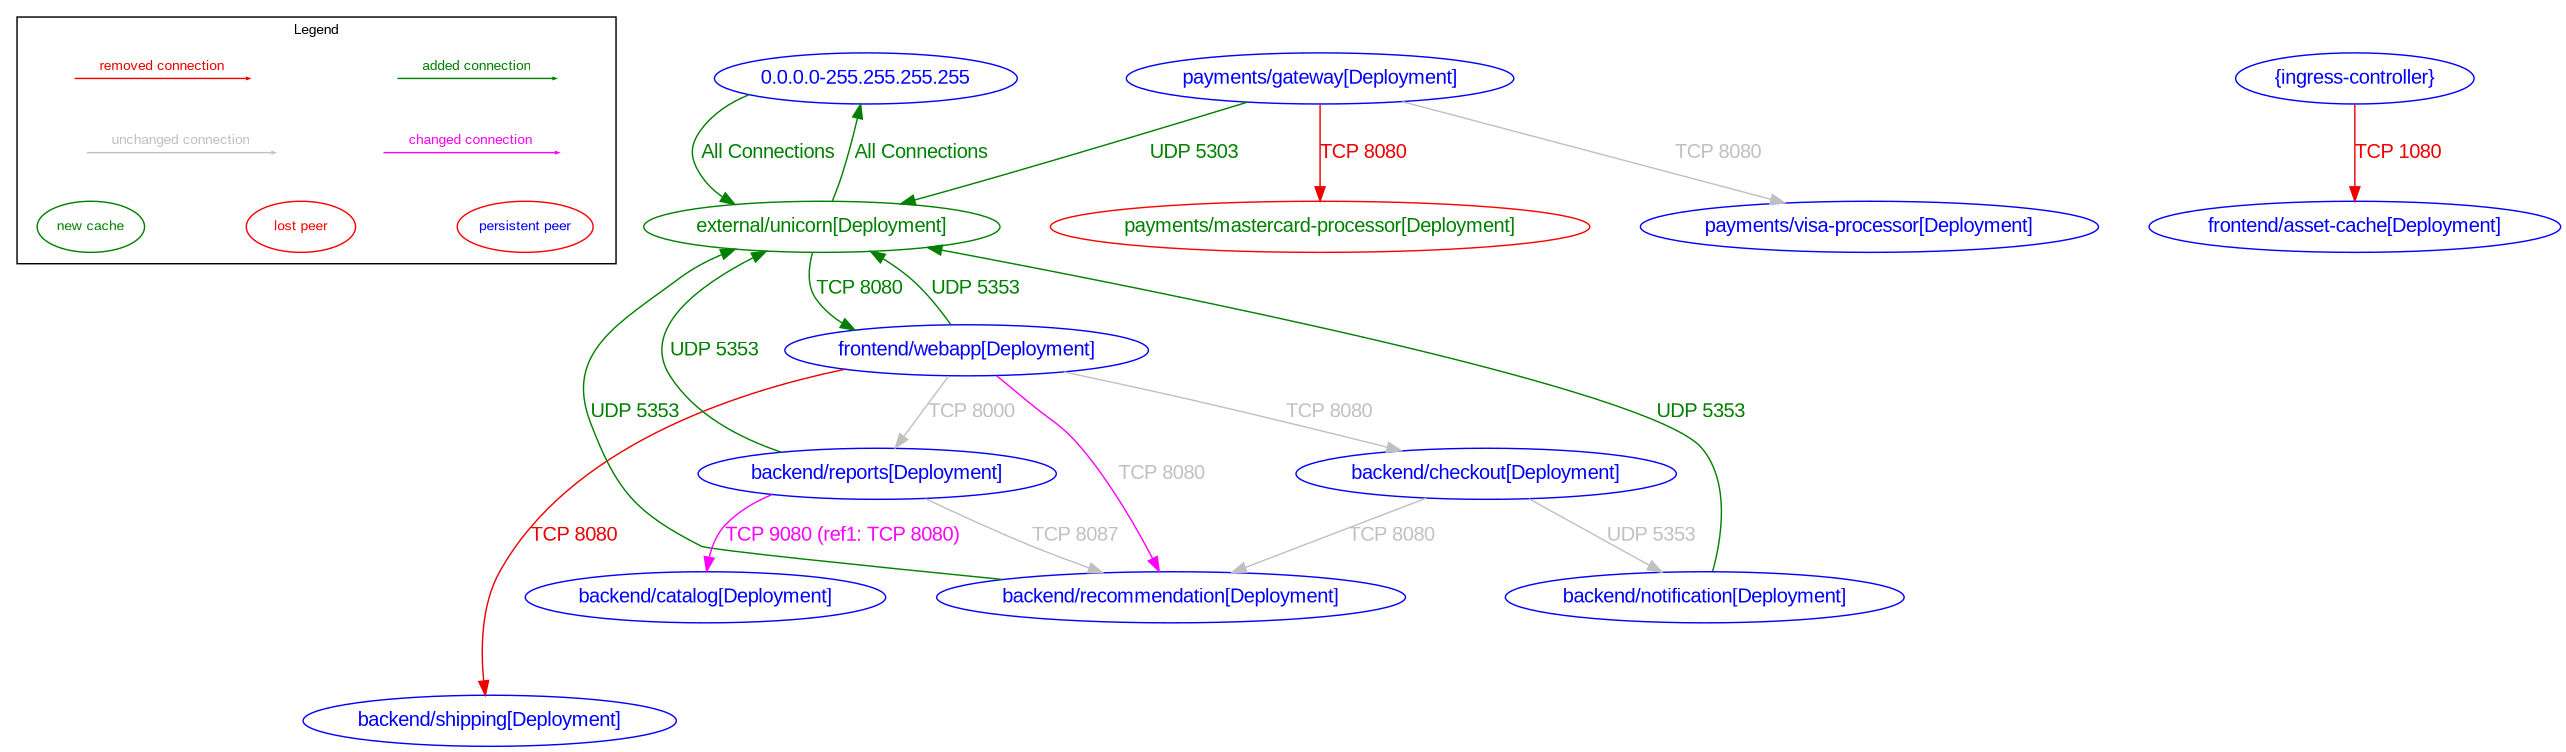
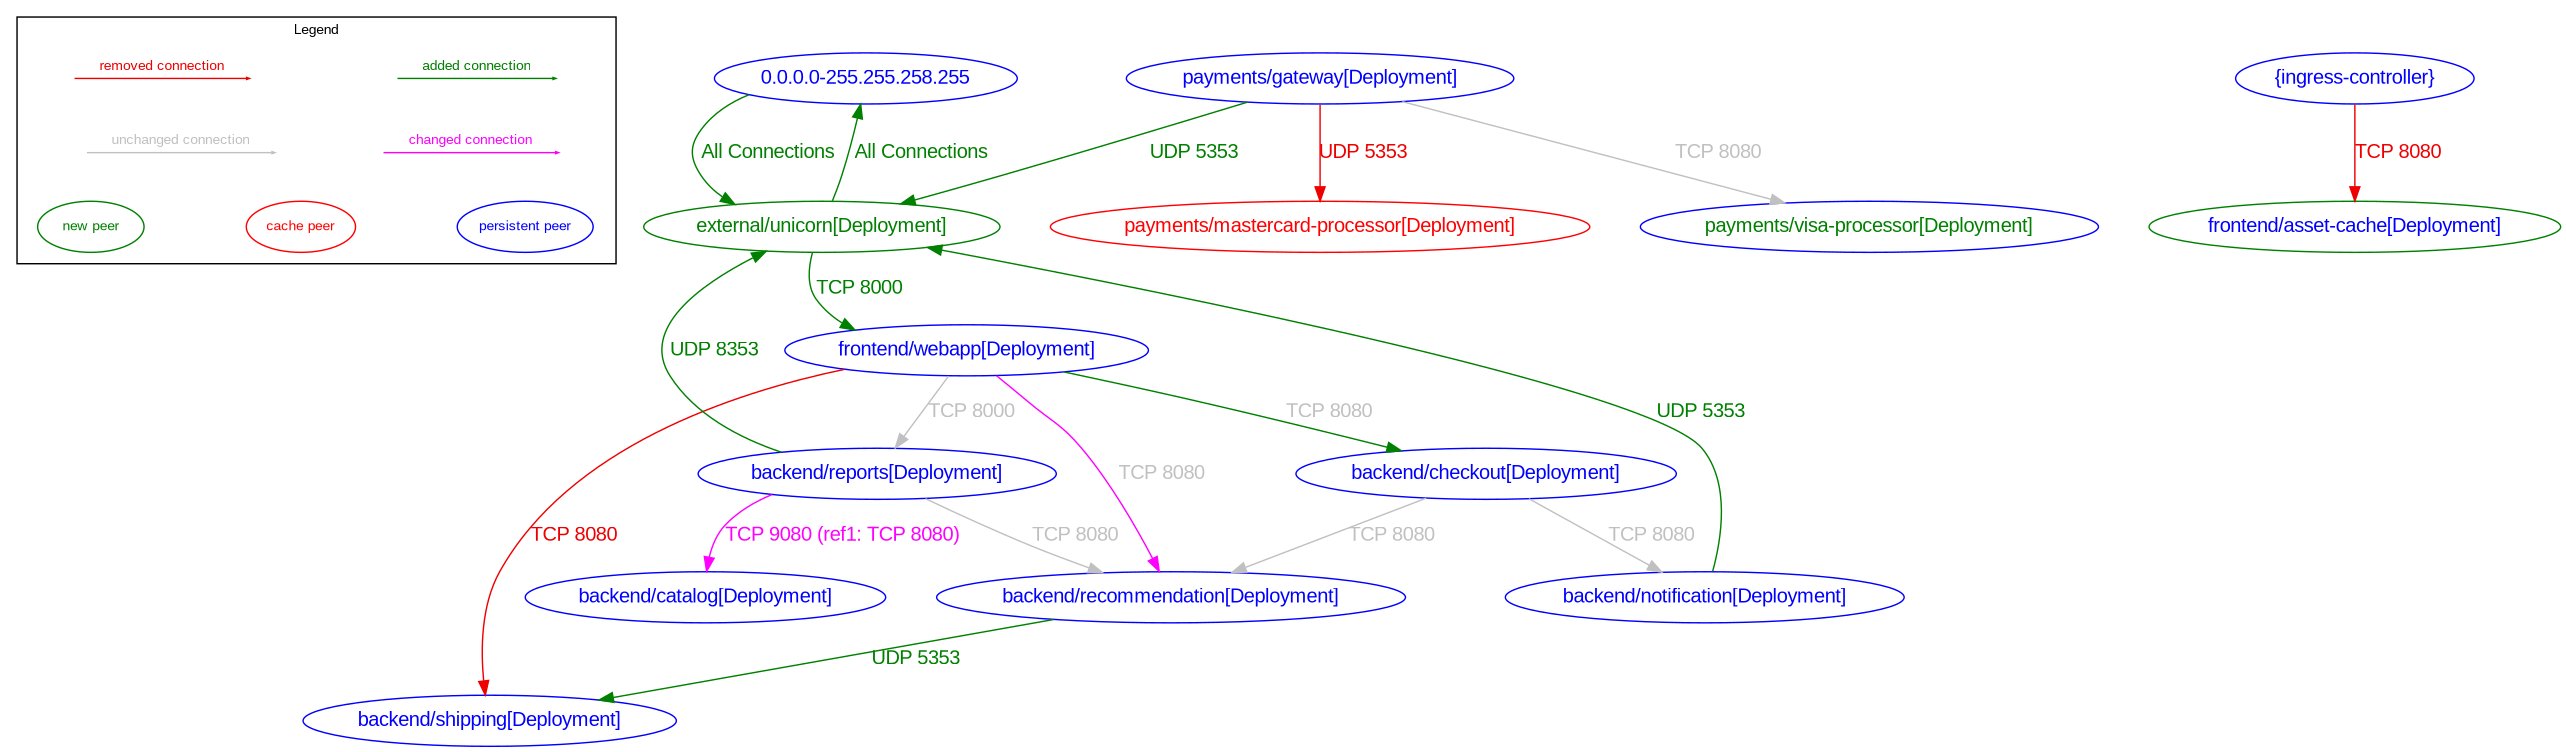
node "0.0.0.0-255.255.255.255": label "0.0.0.0-255.255.255.255" -> "0.0.0.0-255.255.258.255"
edge "payments/gateway[Deployment]" -> "external/unicorn[Deployment]": label "UDP 5303" -> "UDP 5353"
edge "payments/gateway[Deployment]" -> "payments/mastercard-processor[Deployment]": label "TCP 8080" -> "UDP 5353"
edge "{ingress-controller}" -> "frontend/asset-cache[Deployment]": label "TCP 1080" -> "TCP 8080"
node "new cache": label "new cache" -> "new peer"
node "lost peer": label "lost peer" -> "cache peer"
node "persistent peer": color red -> blue
node "payments/mastercard-processor[Deployment]": fontcolor #008000 -> red
node "payments/visa-processor[Deployment]": fontcolor blue -> #008000
node "frontend/asset-cache[Deployment]": color blue -> #008000
edge "frontend/webapp[Deployment]" -> "external/unicorn[Deployment]": removed, label "UDP 5353"
edge "external/unicorn[Deployment]" -> "frontend/webapp[Deployment]": label "TCP 8080" -> "TCP 8000"
edge "backend/reports[Deployment]" -> "external/unicorn[Deployment]": label "UDP 5353" -> "UDP 8353"
edge "frontend/webapp[Deployment]" -> "backend/checkout[Deployment]": color grey -> #008000
edge "backend/recommendation[Deployment]" -> "external/unicorn[Deployment]": now "backend/recommendation[Deployment]" -> "backend/shipping[Deployment]"
edge "backend/reports[Deployment]" -> "backend/recommendation[Deployment]": label "TCP 8087" -> "TCP 8080"
edge "backend/checkout[Deployment]" -> "backend/notification[Deployment]": label "UDP 5353" -> "TCP 8080"
